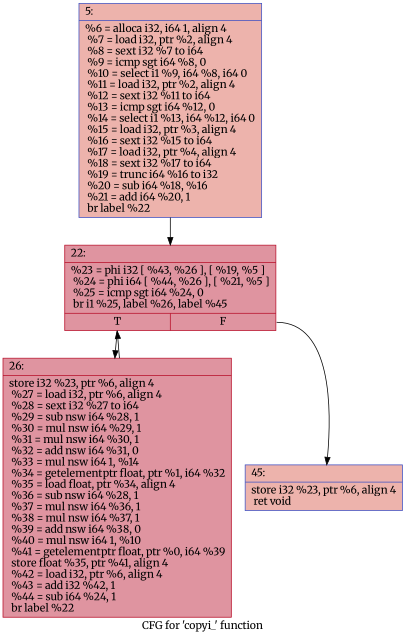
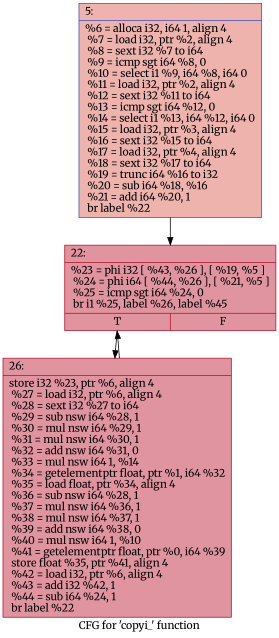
node "45:": removed
